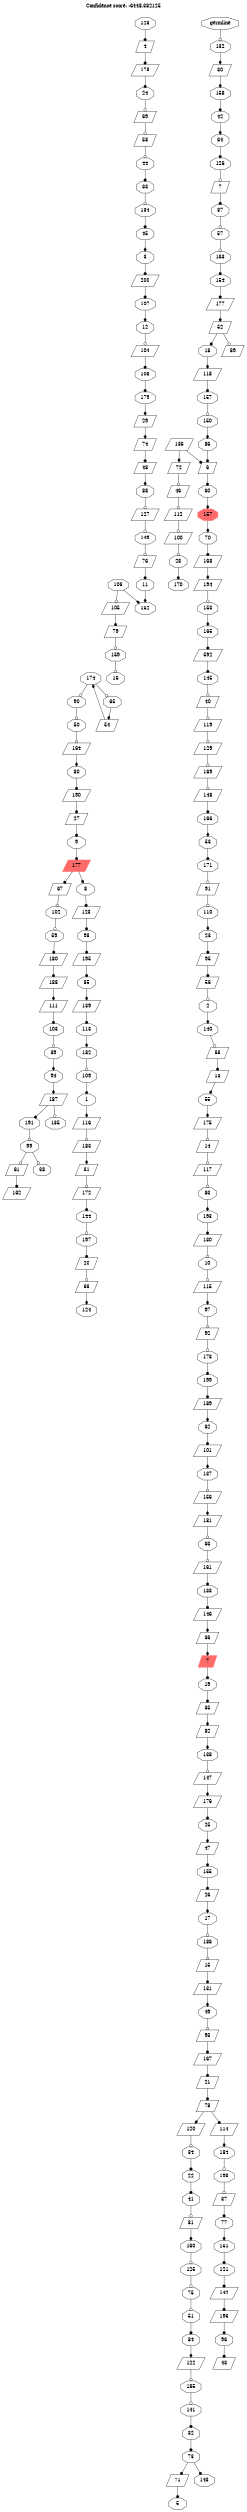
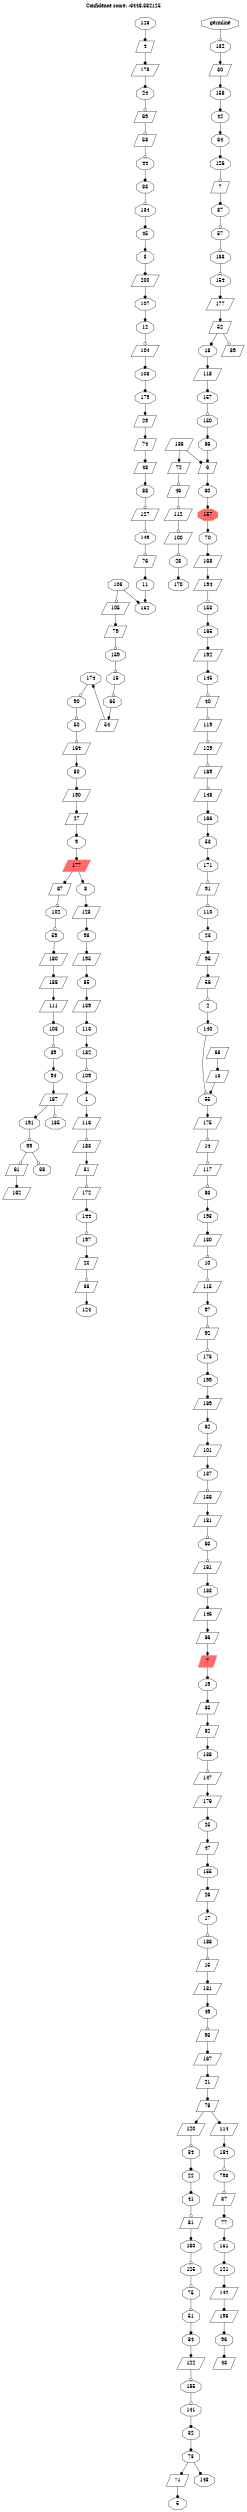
edge "163" -> "154": arrowhead dot -> odot
node "592": label "592" -> "192"
edge "174" -> "65": now "16" -> "65"
edge "140" -> "68": now "140" -> "55"
node "198": label "198" -> "798"
